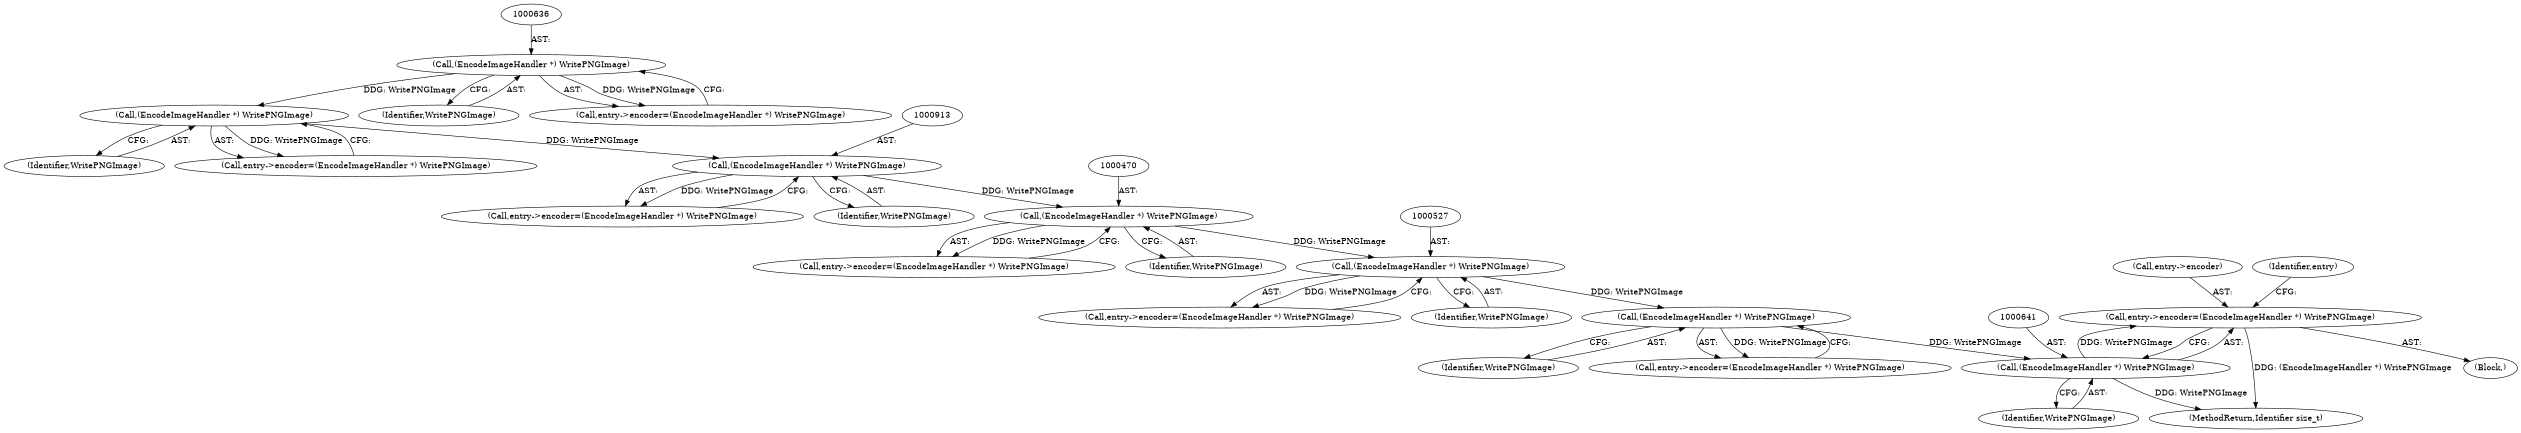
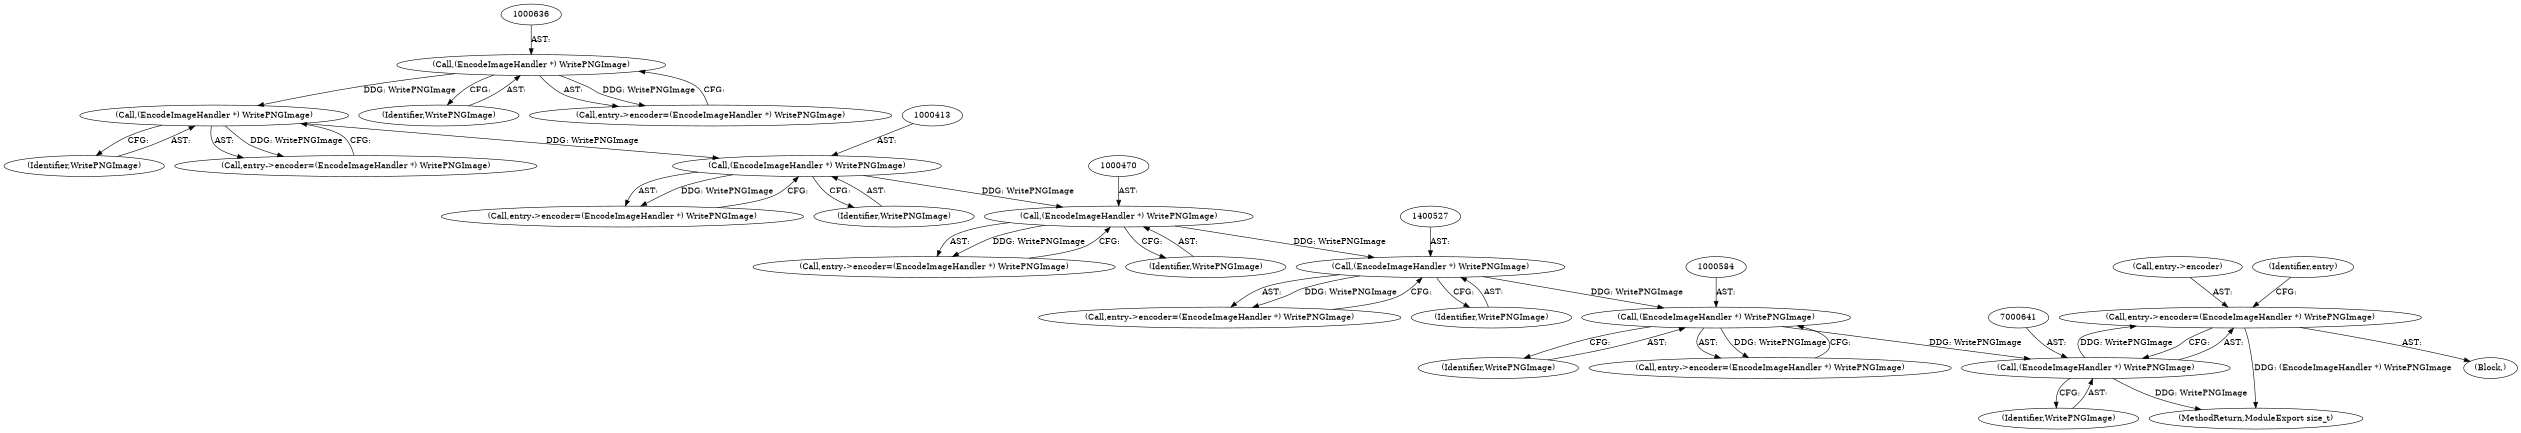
node "1000913": label "1000913" -> "1000413"
node "1000527": label "1000527" -> "1400527"
node "1000584": added
node "1000641": label "1000641" -> "7000641"
node "(MethodReturn,Identifier size_t)": label "(MethodReturn,Identifier size_t)" -> "(MethodReturn,ModuleExport size_t)"
